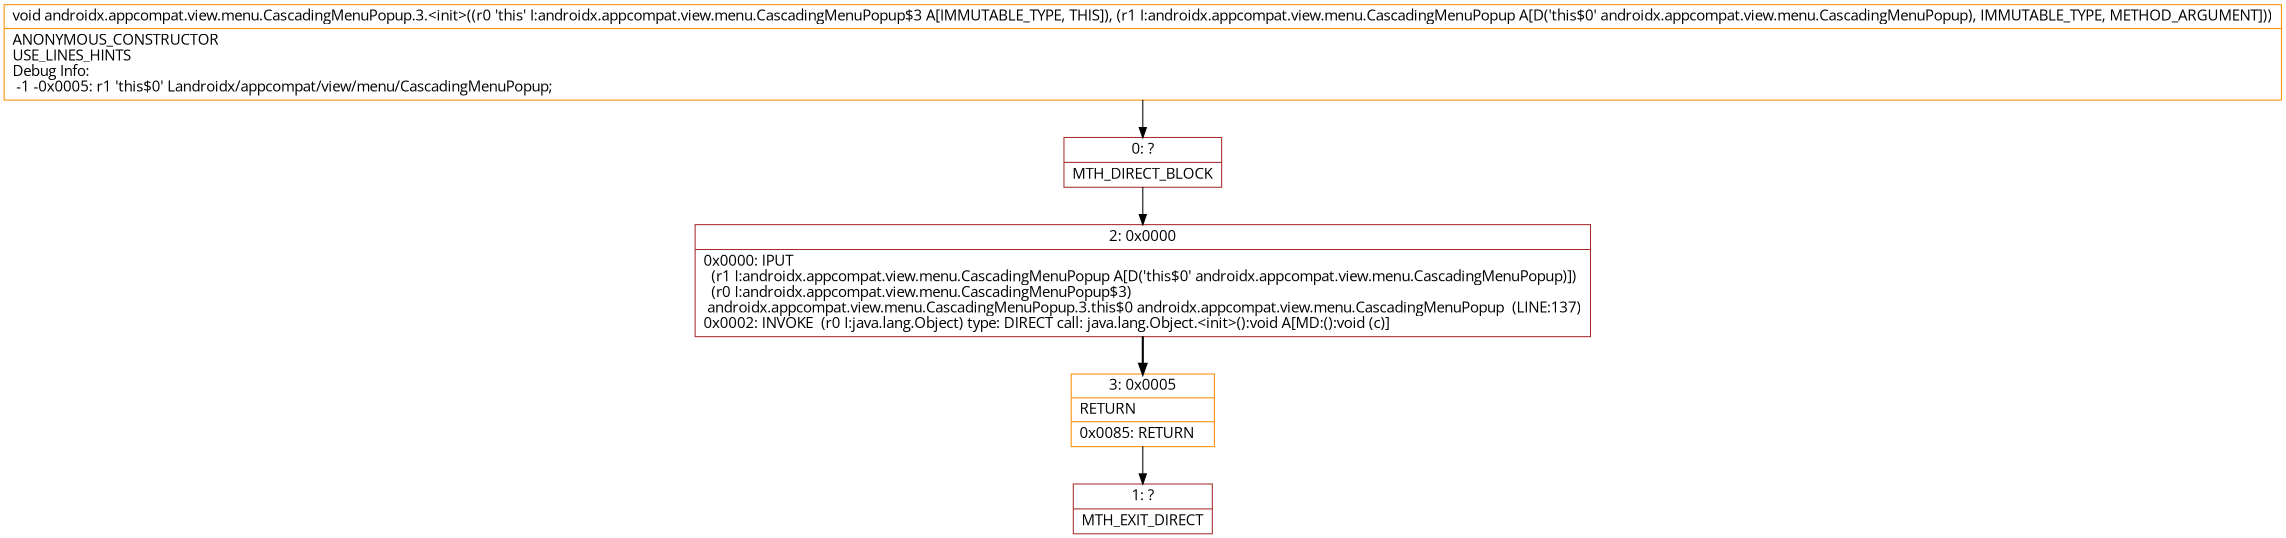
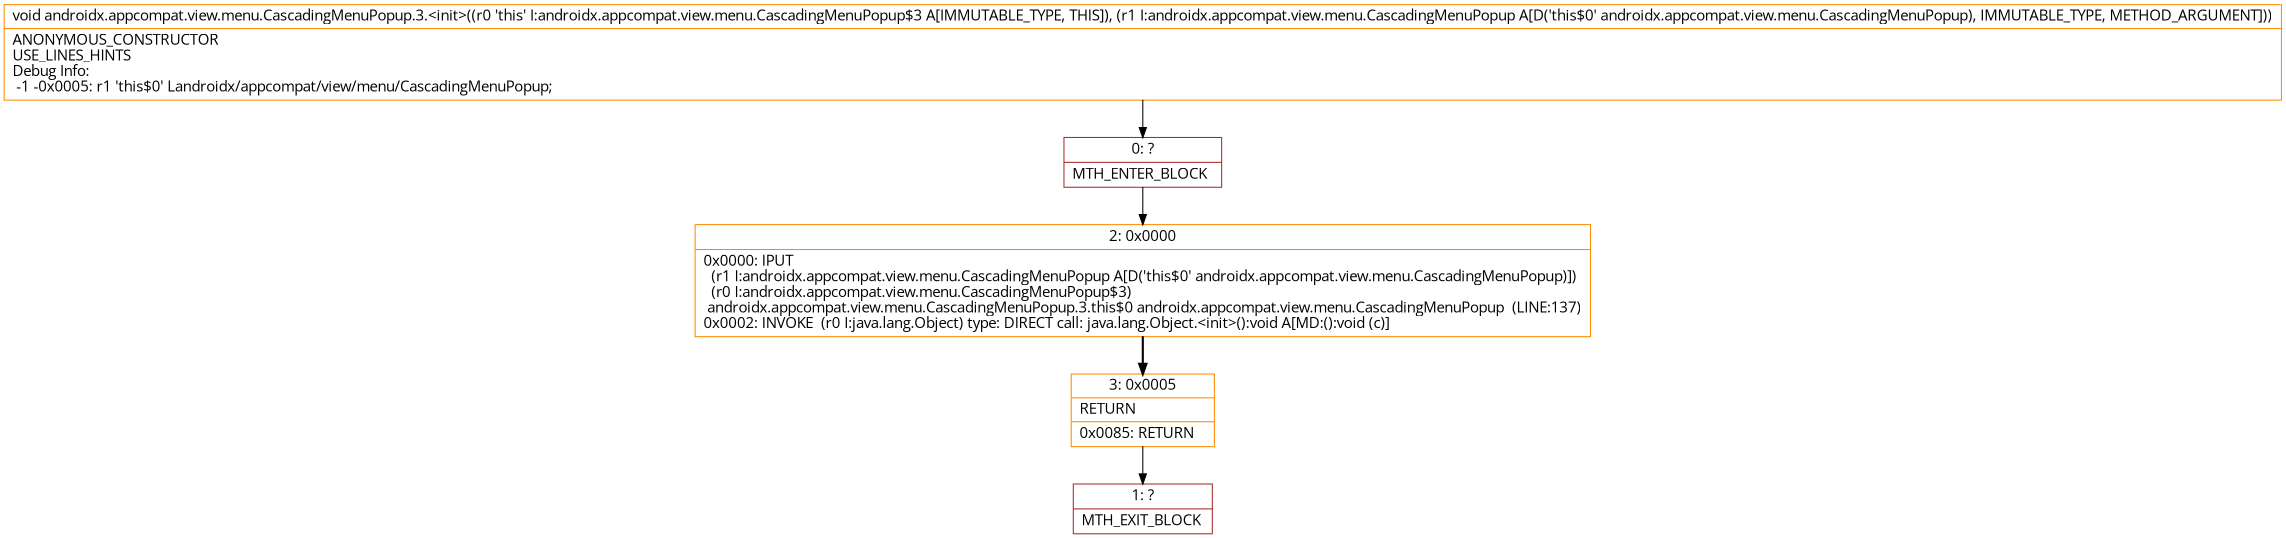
node "0: ?": text "MTH_DIRECT_BLOCK" -> "MTH_ENTER_BLOCK"
node "2: 0x0000": color brown -> darkorange
node "1: ?": text "MTH_EXIT_DIRECT" -> "MTH_EXIT_BLOCK"
